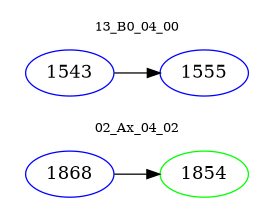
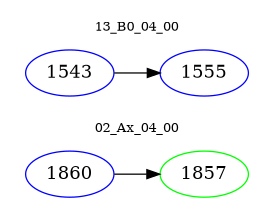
cluster "02_Ax_04_02": label "02_Ax_04_02" -> "02_Ax_04_00"
node "1868": label "1868" -> "1860"
node "1854": label "1854" -> "1857"
